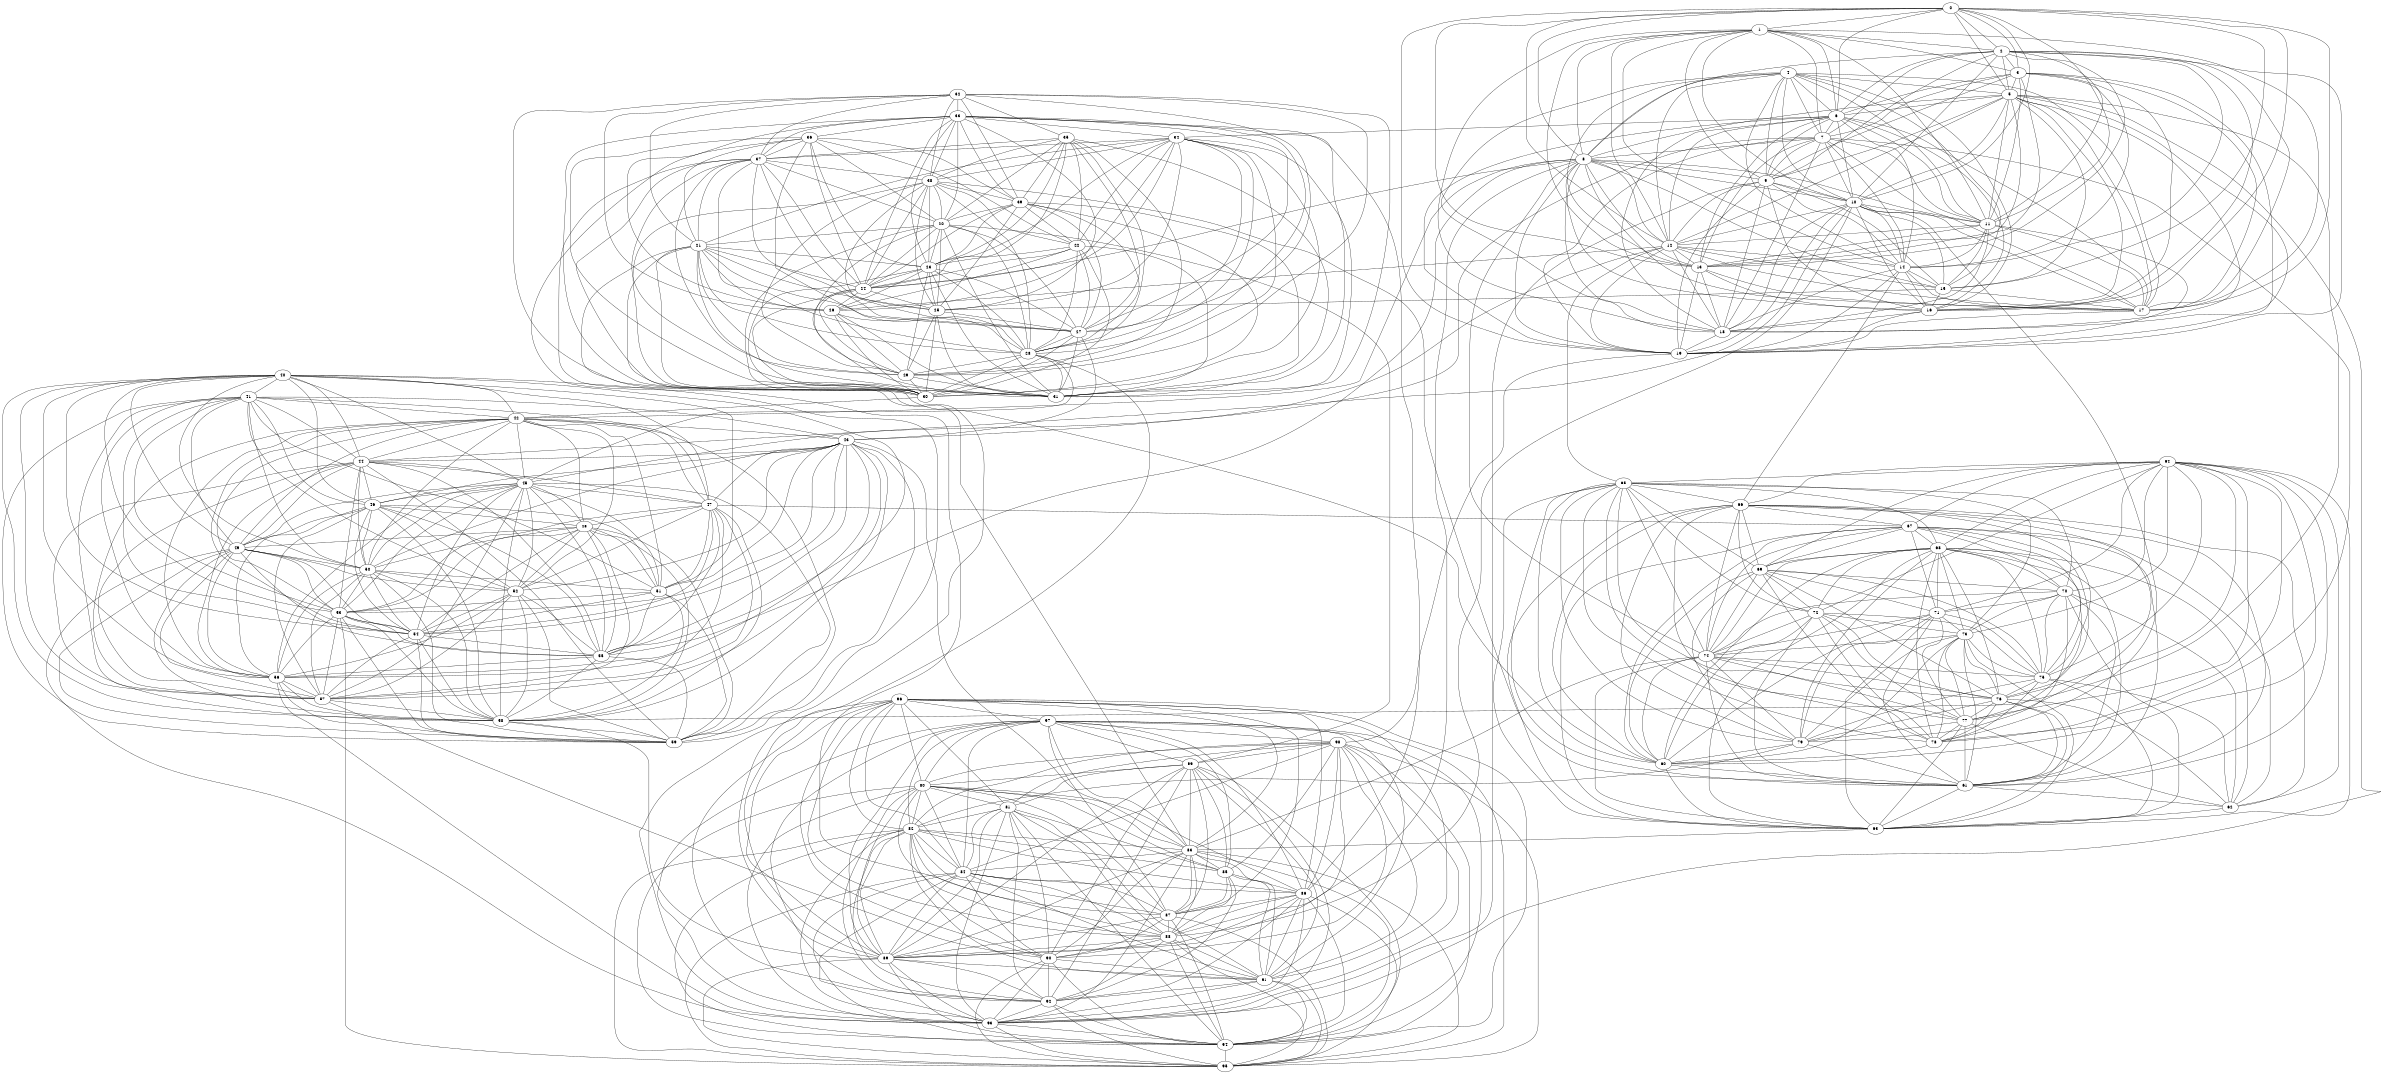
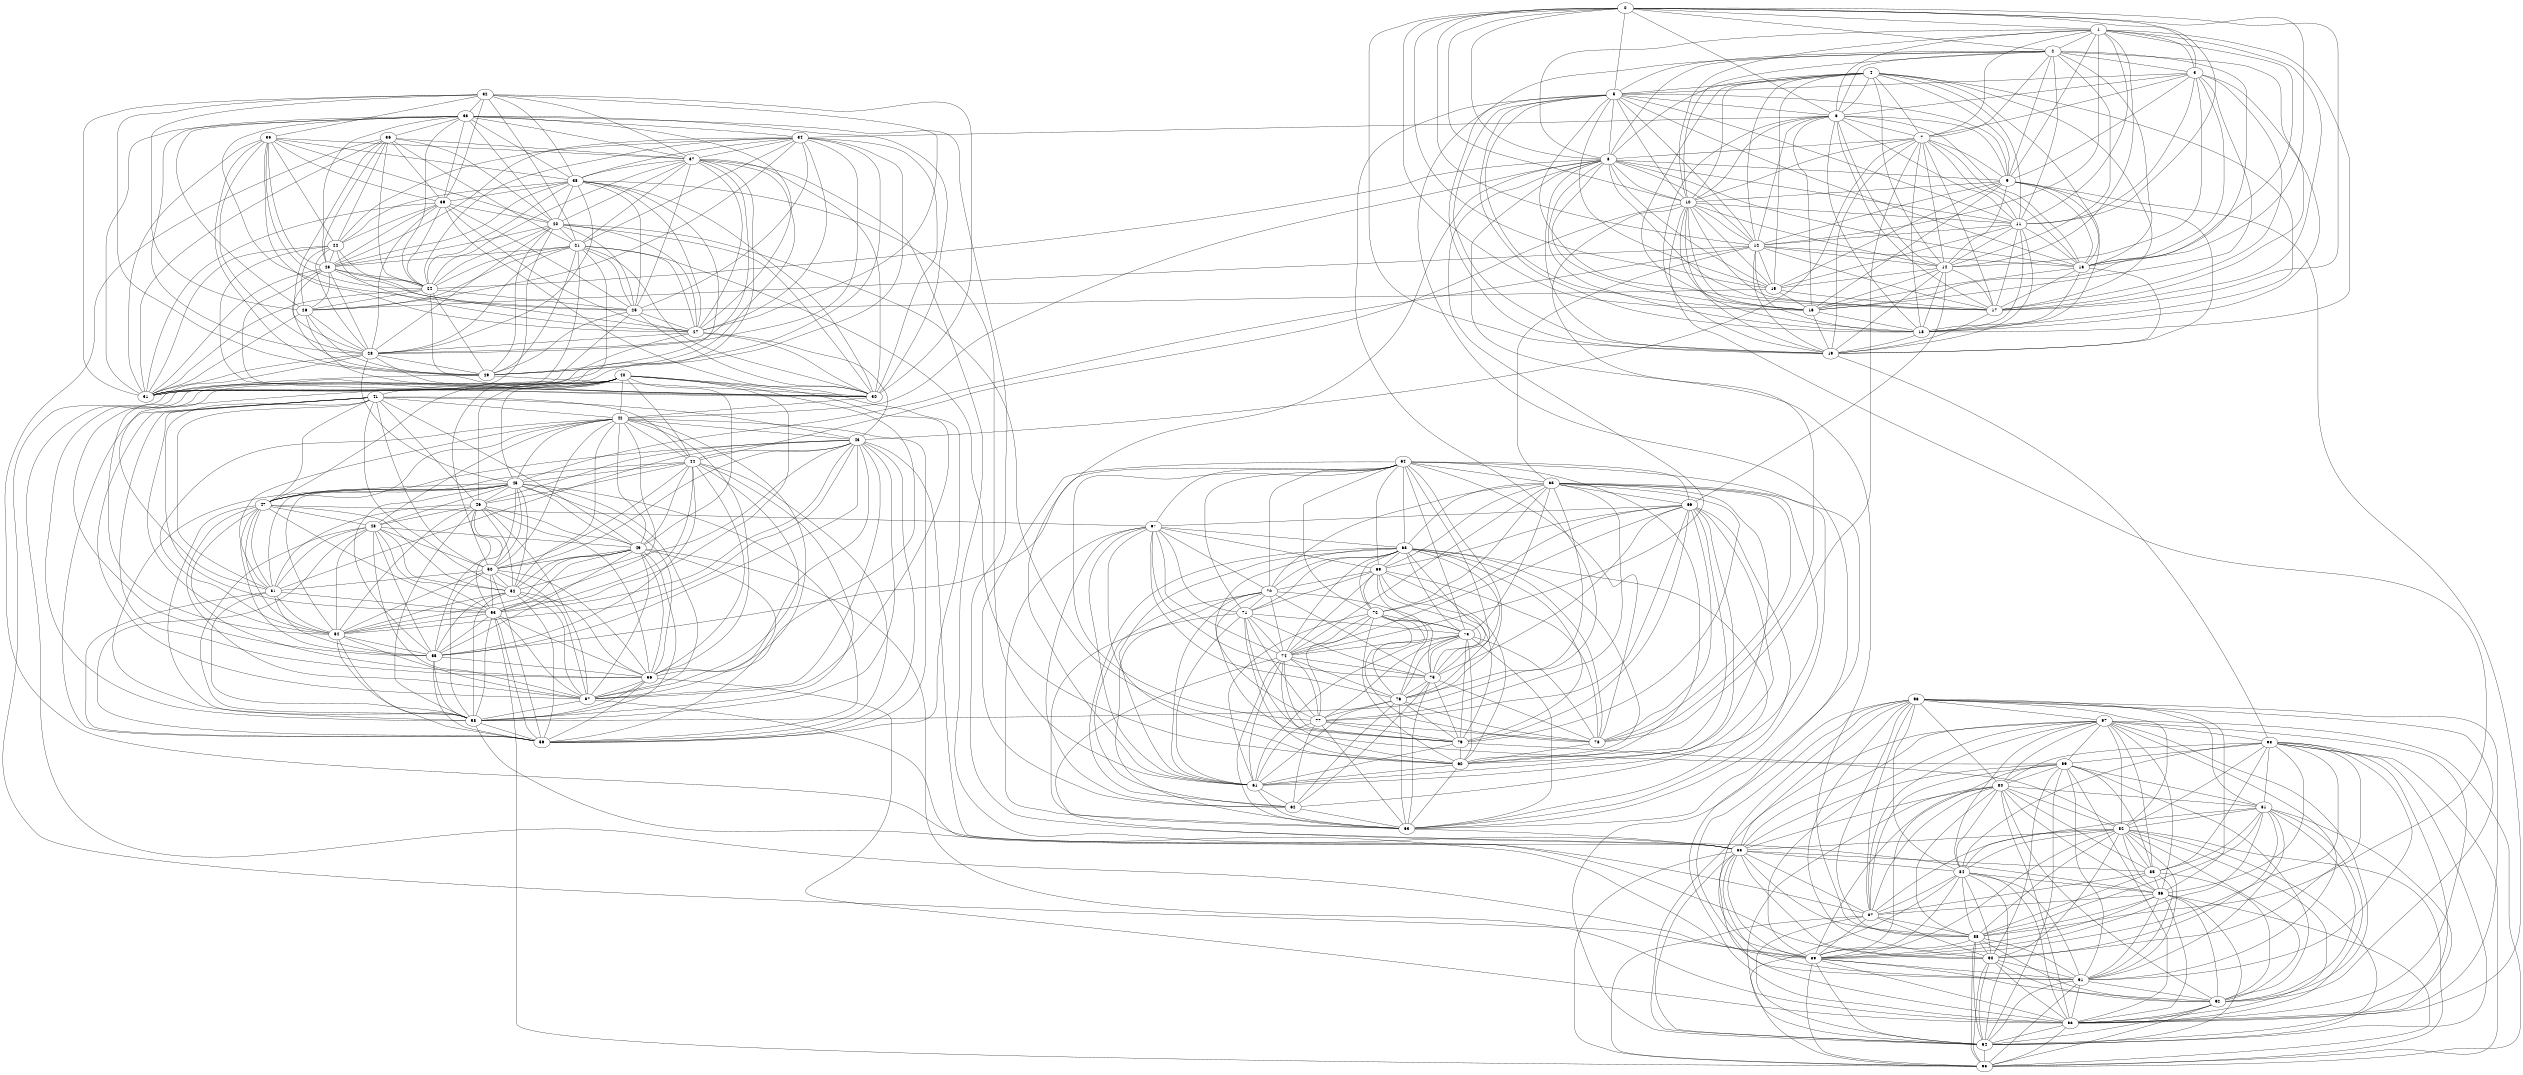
edge "9" -- "13": added
